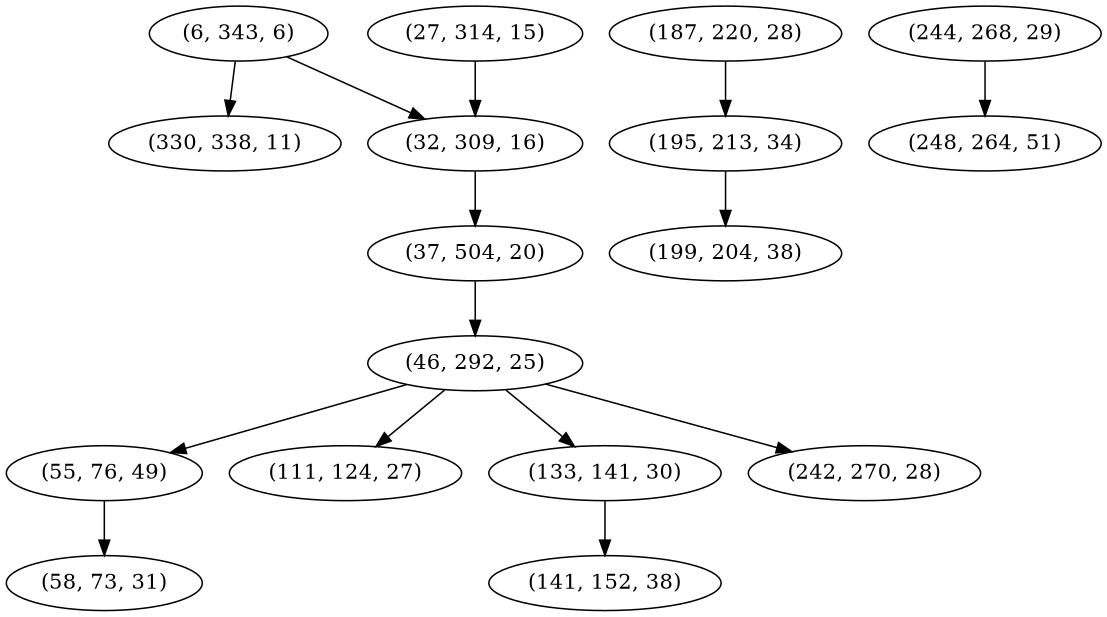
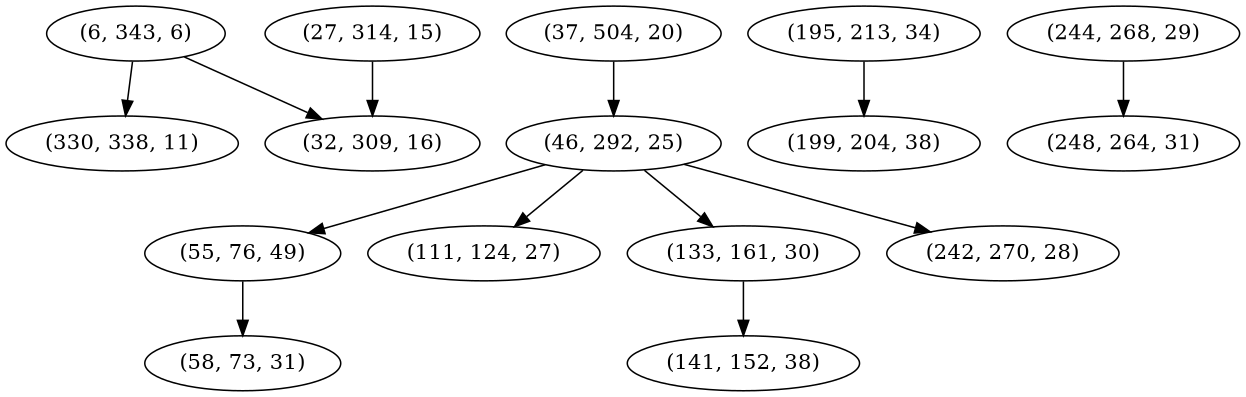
node "(187, 220, 28)": removed
node "(248, 264, 51)": label "(248, 264, 51)" -> "(248, 264, 31)"
edge "(32, 309, 16)" -> "(37, 504, 20)": removed
node "(133, 141, 30)": label "(133, 141, 30)" -> "(133, 161, 30)"
